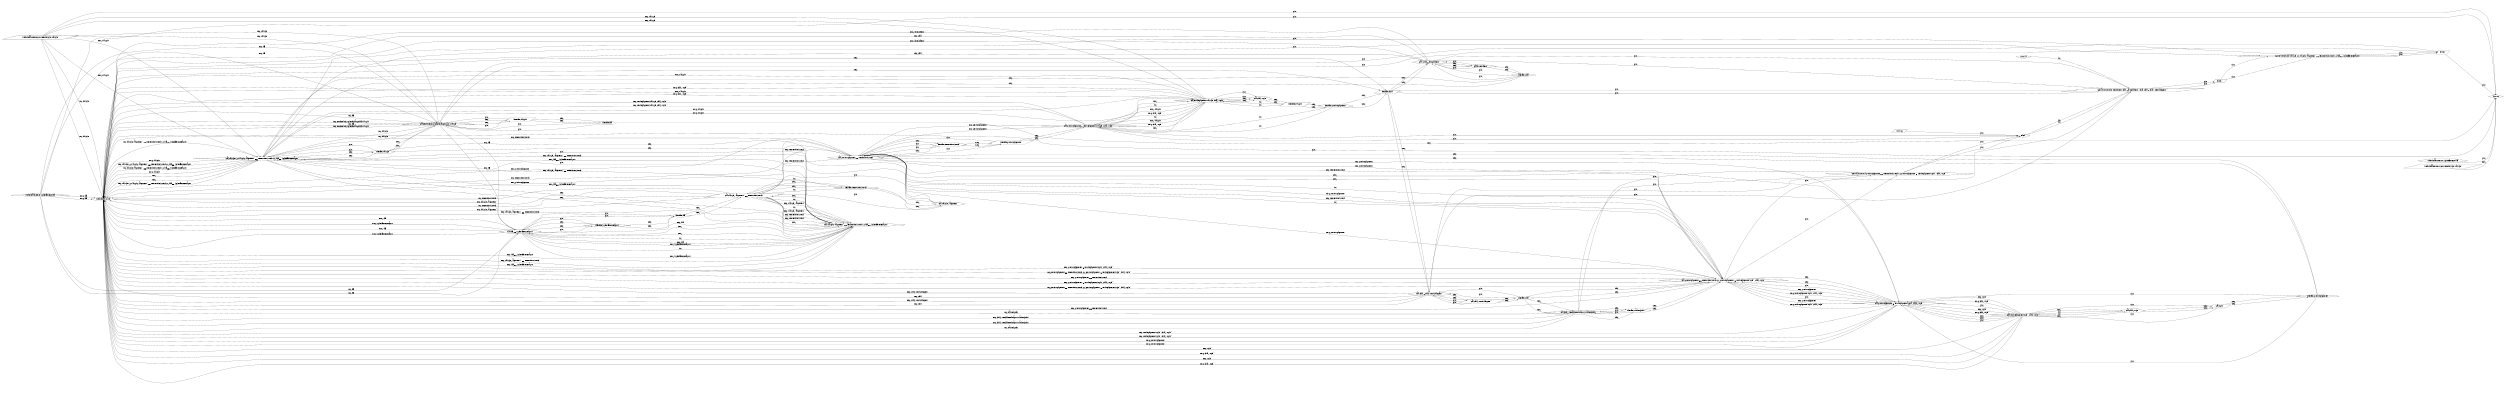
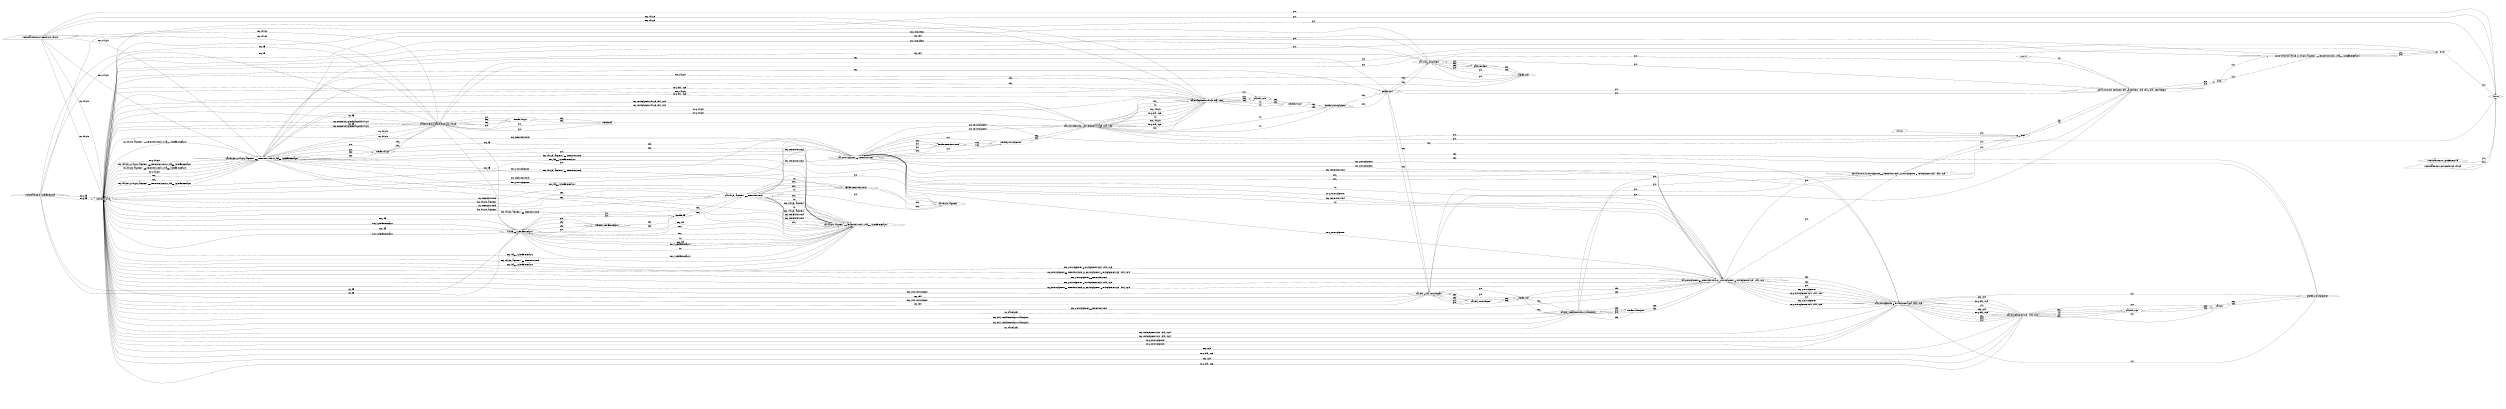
edge "1000100" -> "(MethodReturn,void)": reversed
